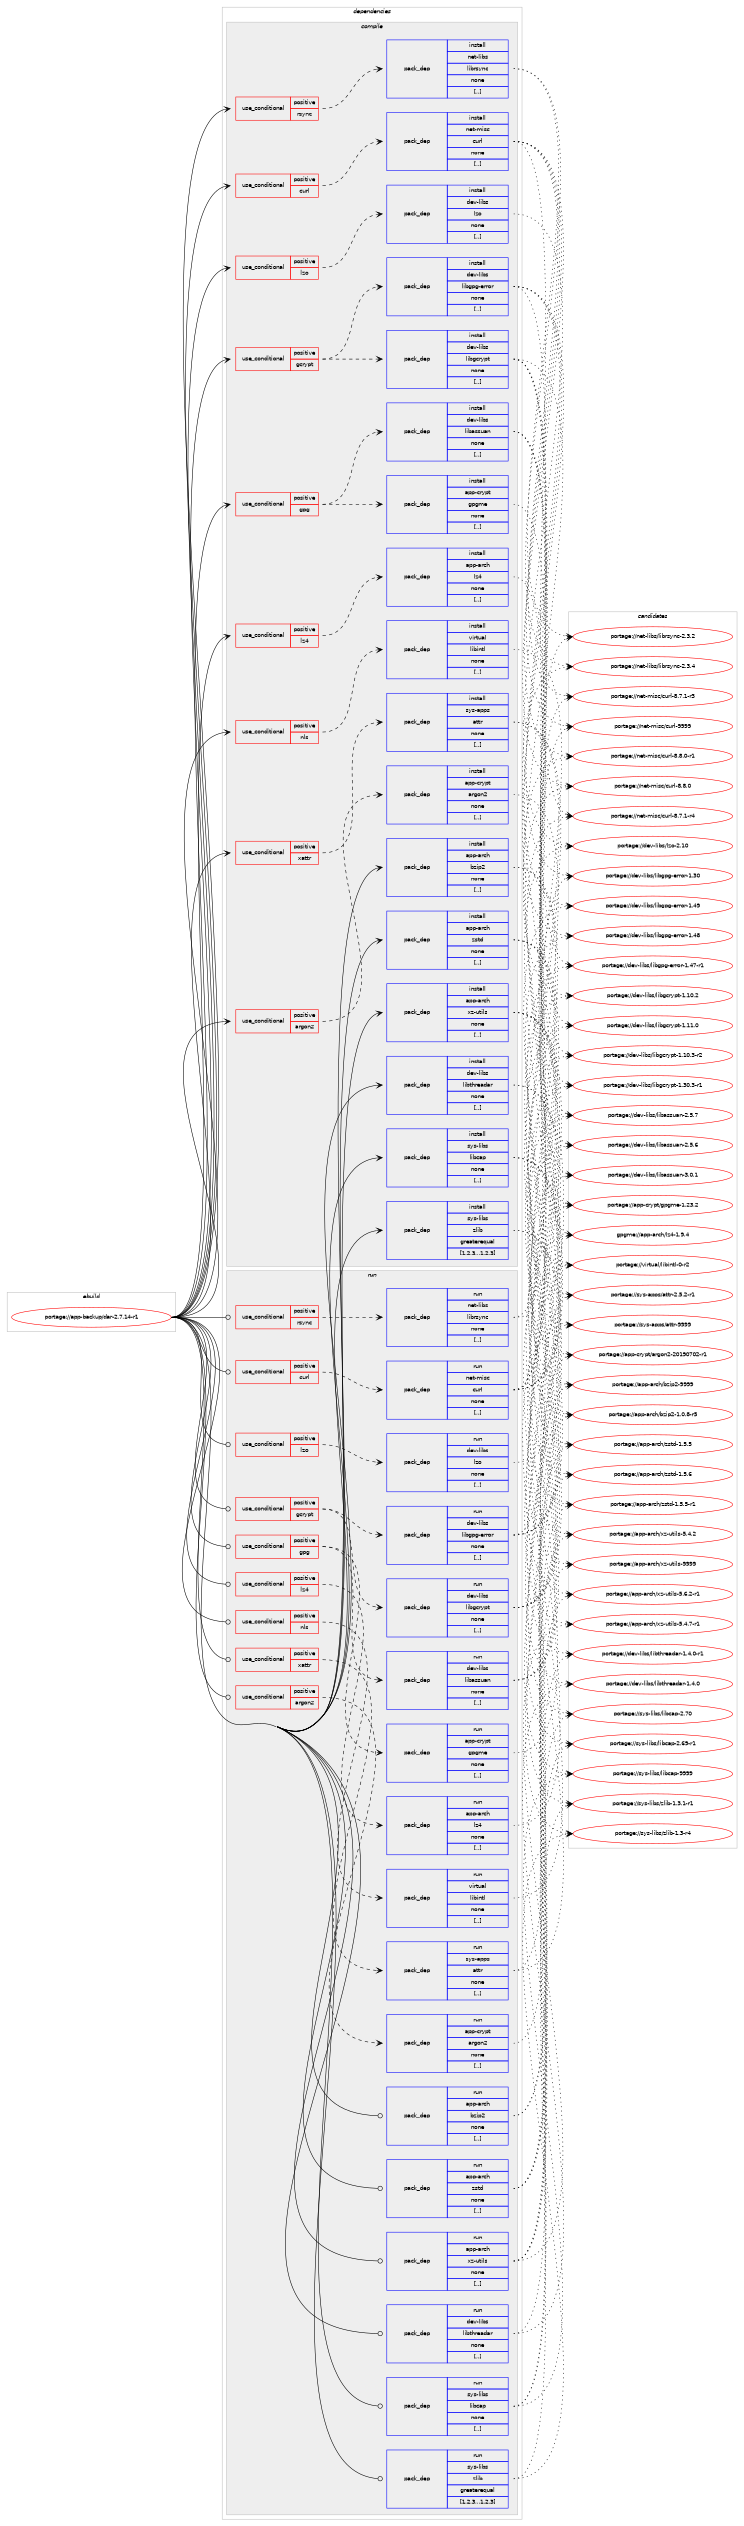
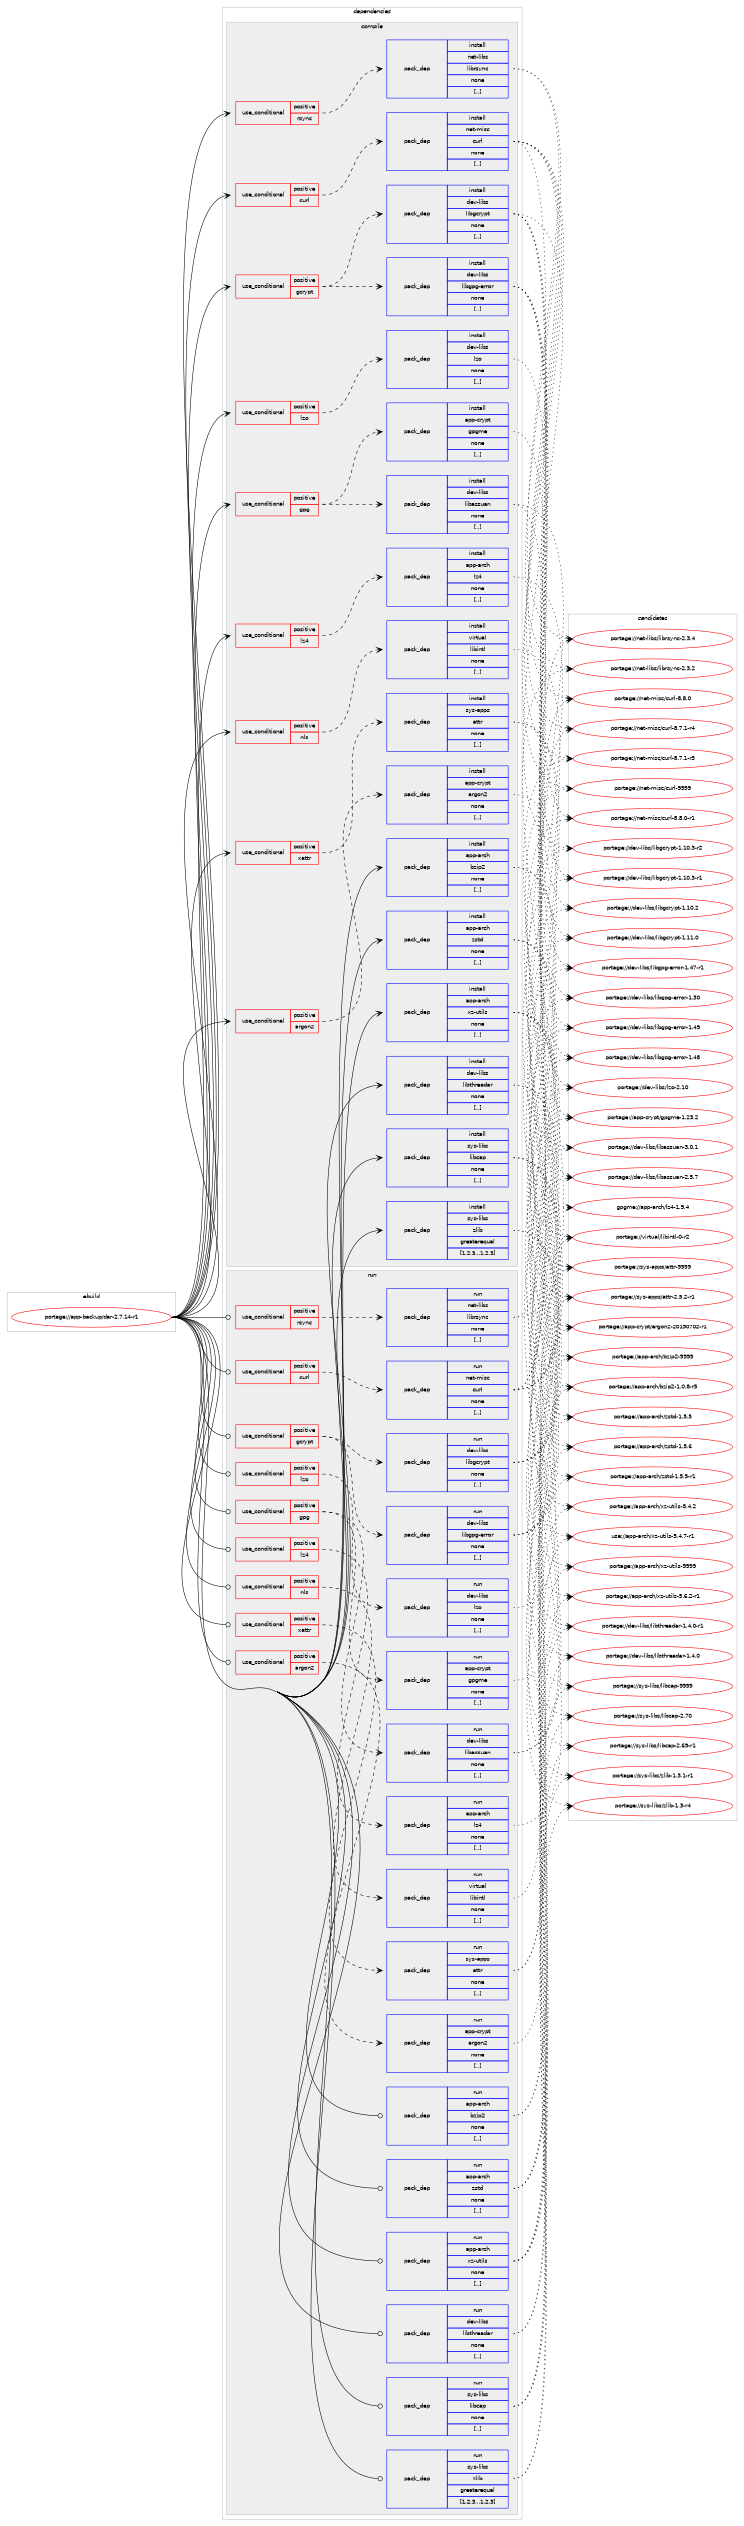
node "portage://dev-libs/libgcrypt-1.30.3-r1": label "portage://dev-libs/libgcrypt-1.30.3-r1" -> "portage://dev-libs/libgcrypt-1.10.3-r1"
node "portage://dev-libs/libassuan-2.5.6": removed
node "portage://app-arch/xz-utils-5.4.7-r1": label "portage://app-arch/xz-utils-5.4.7-r1" -> "use://app-arch/xz-utils-5.4.7-r1"
